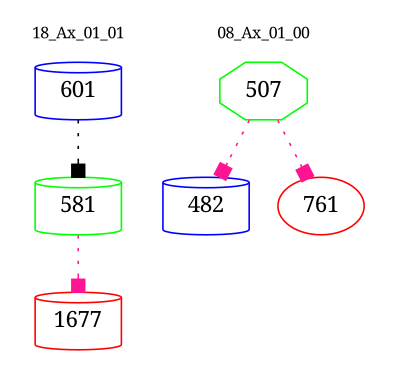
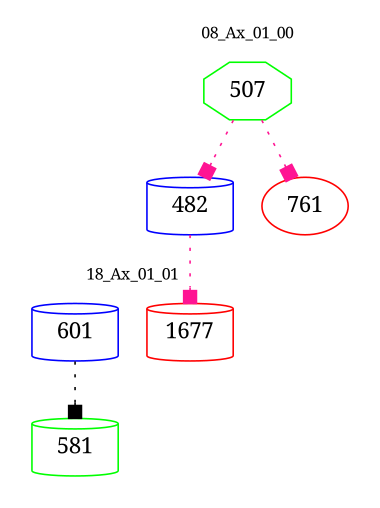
edge "581" -> "1677": now "482" -> "1677"
